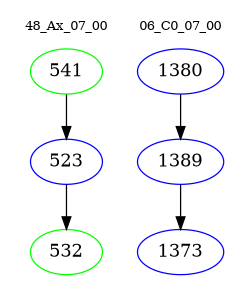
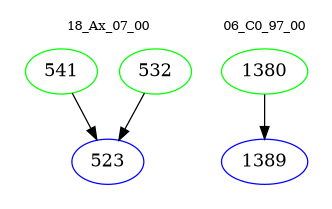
cluster "48_Ax_07_00": label "48_Ax_07_00" -> "18_Ax_07_00"
cluster "06_C0_07_00": label "06_C0_07_00" -> "06_C0_97_00"
node "1380": color blue -> green
edge "523" -> "532": reversed
node "1373": removed
